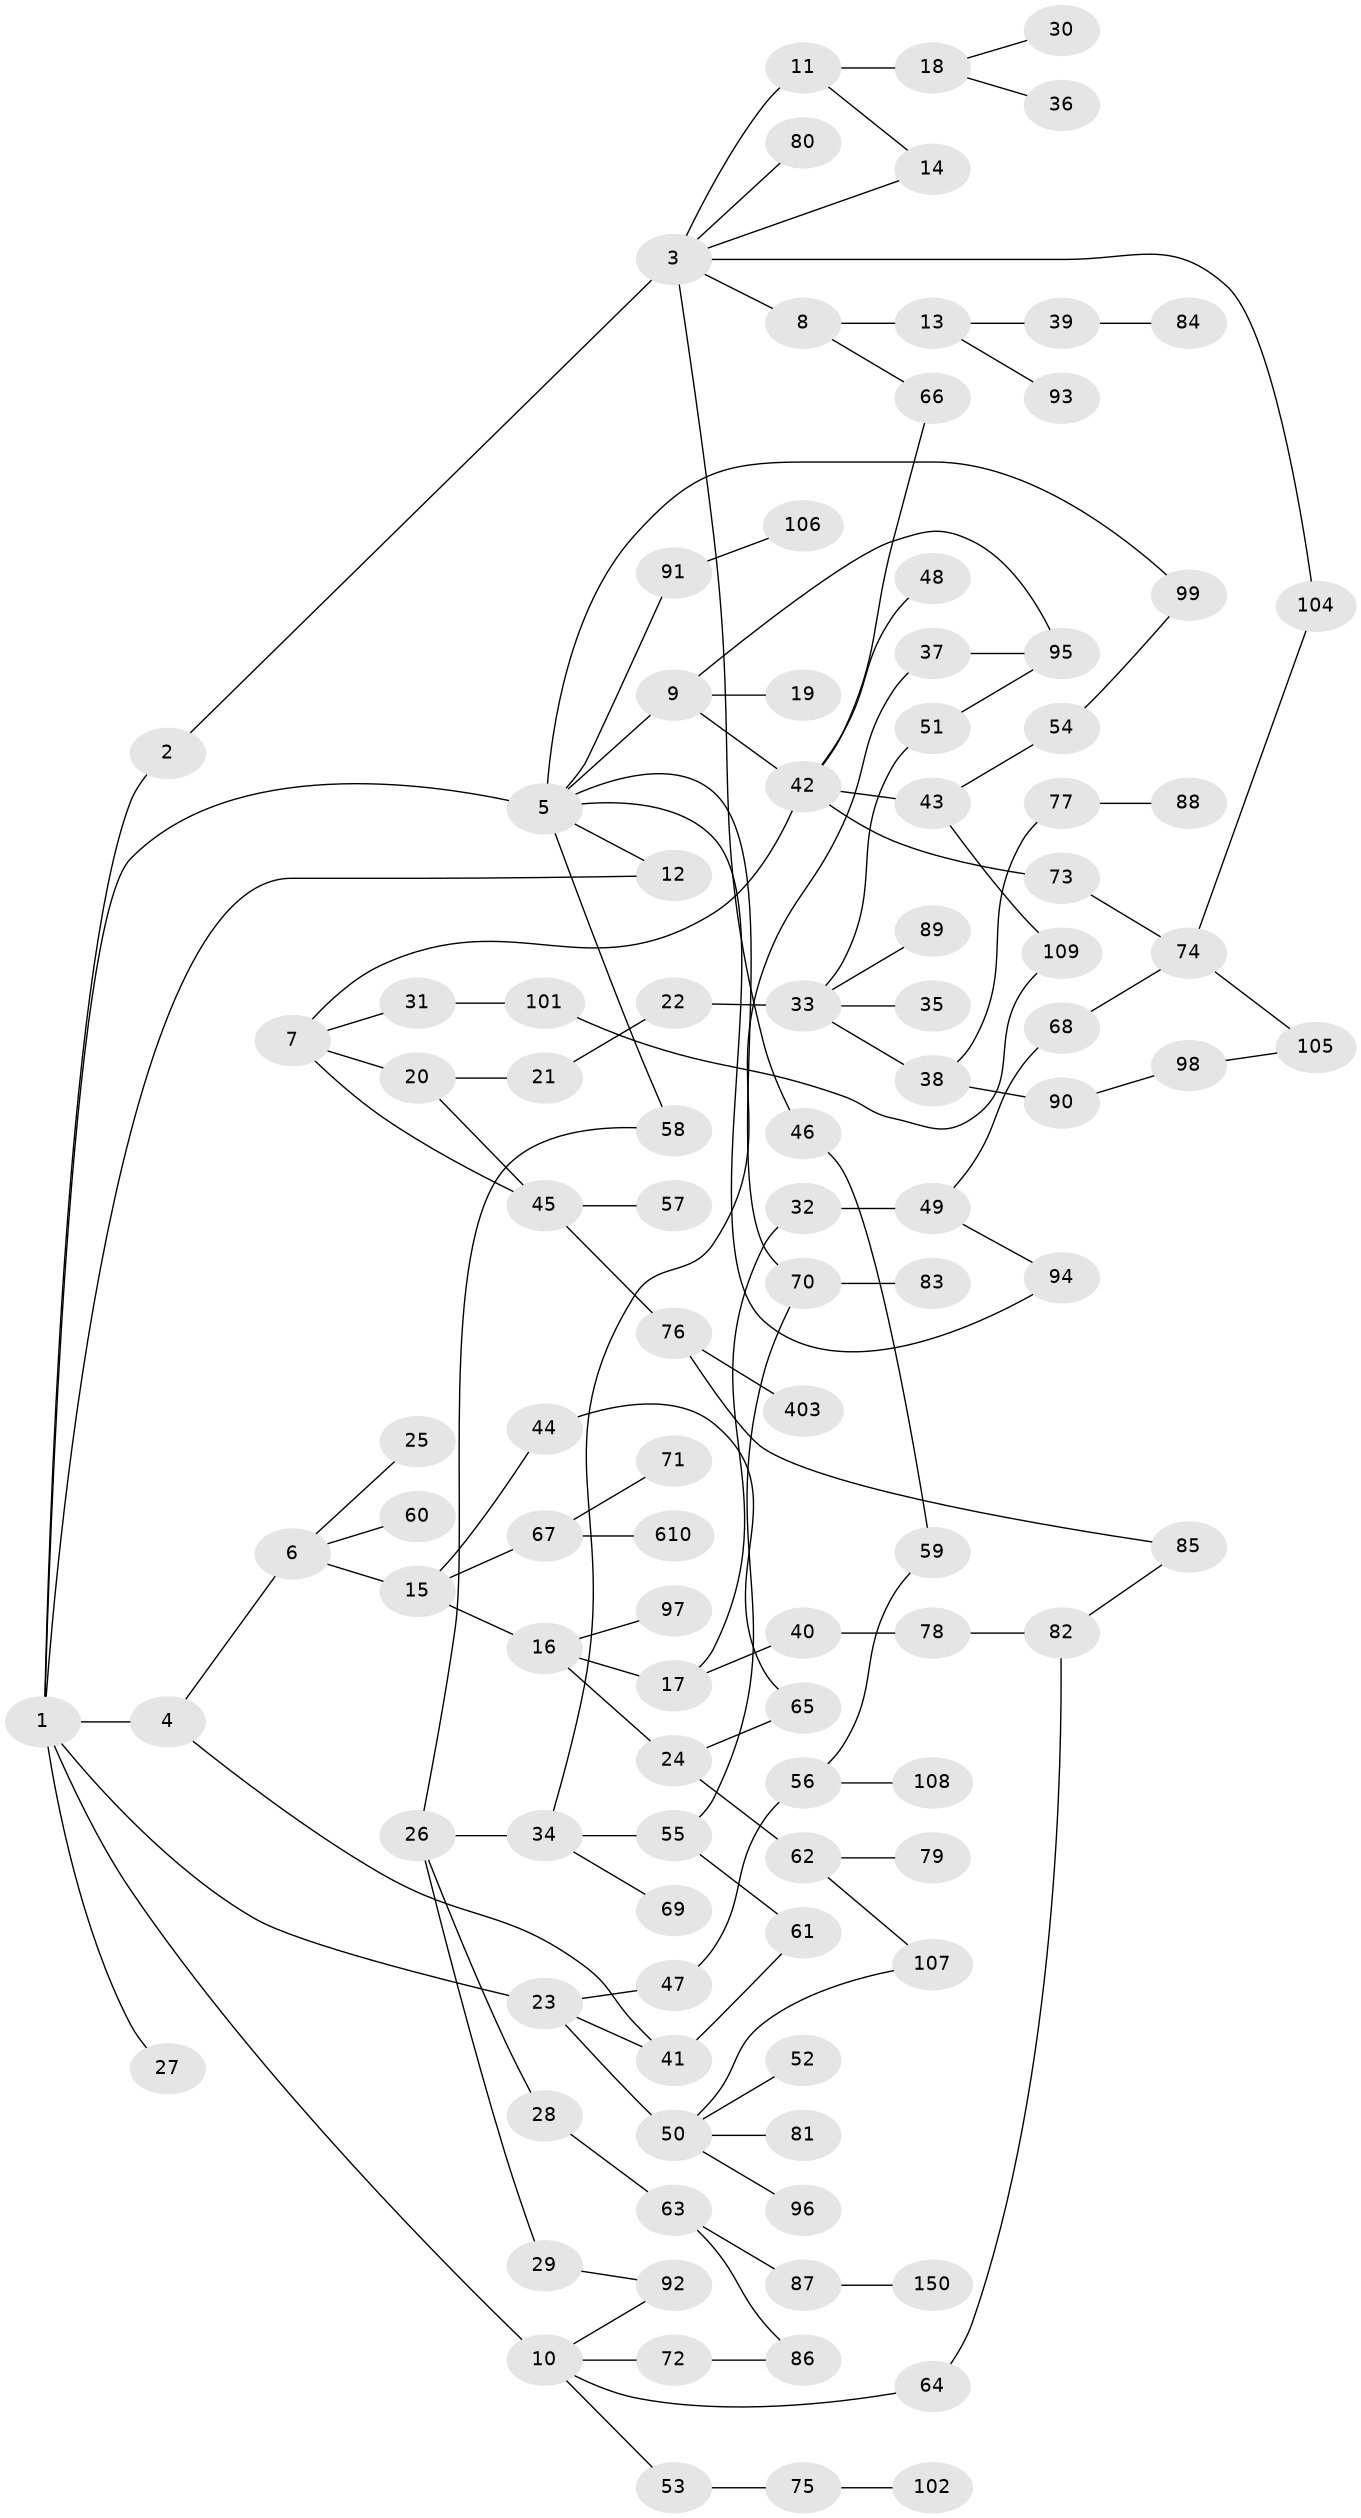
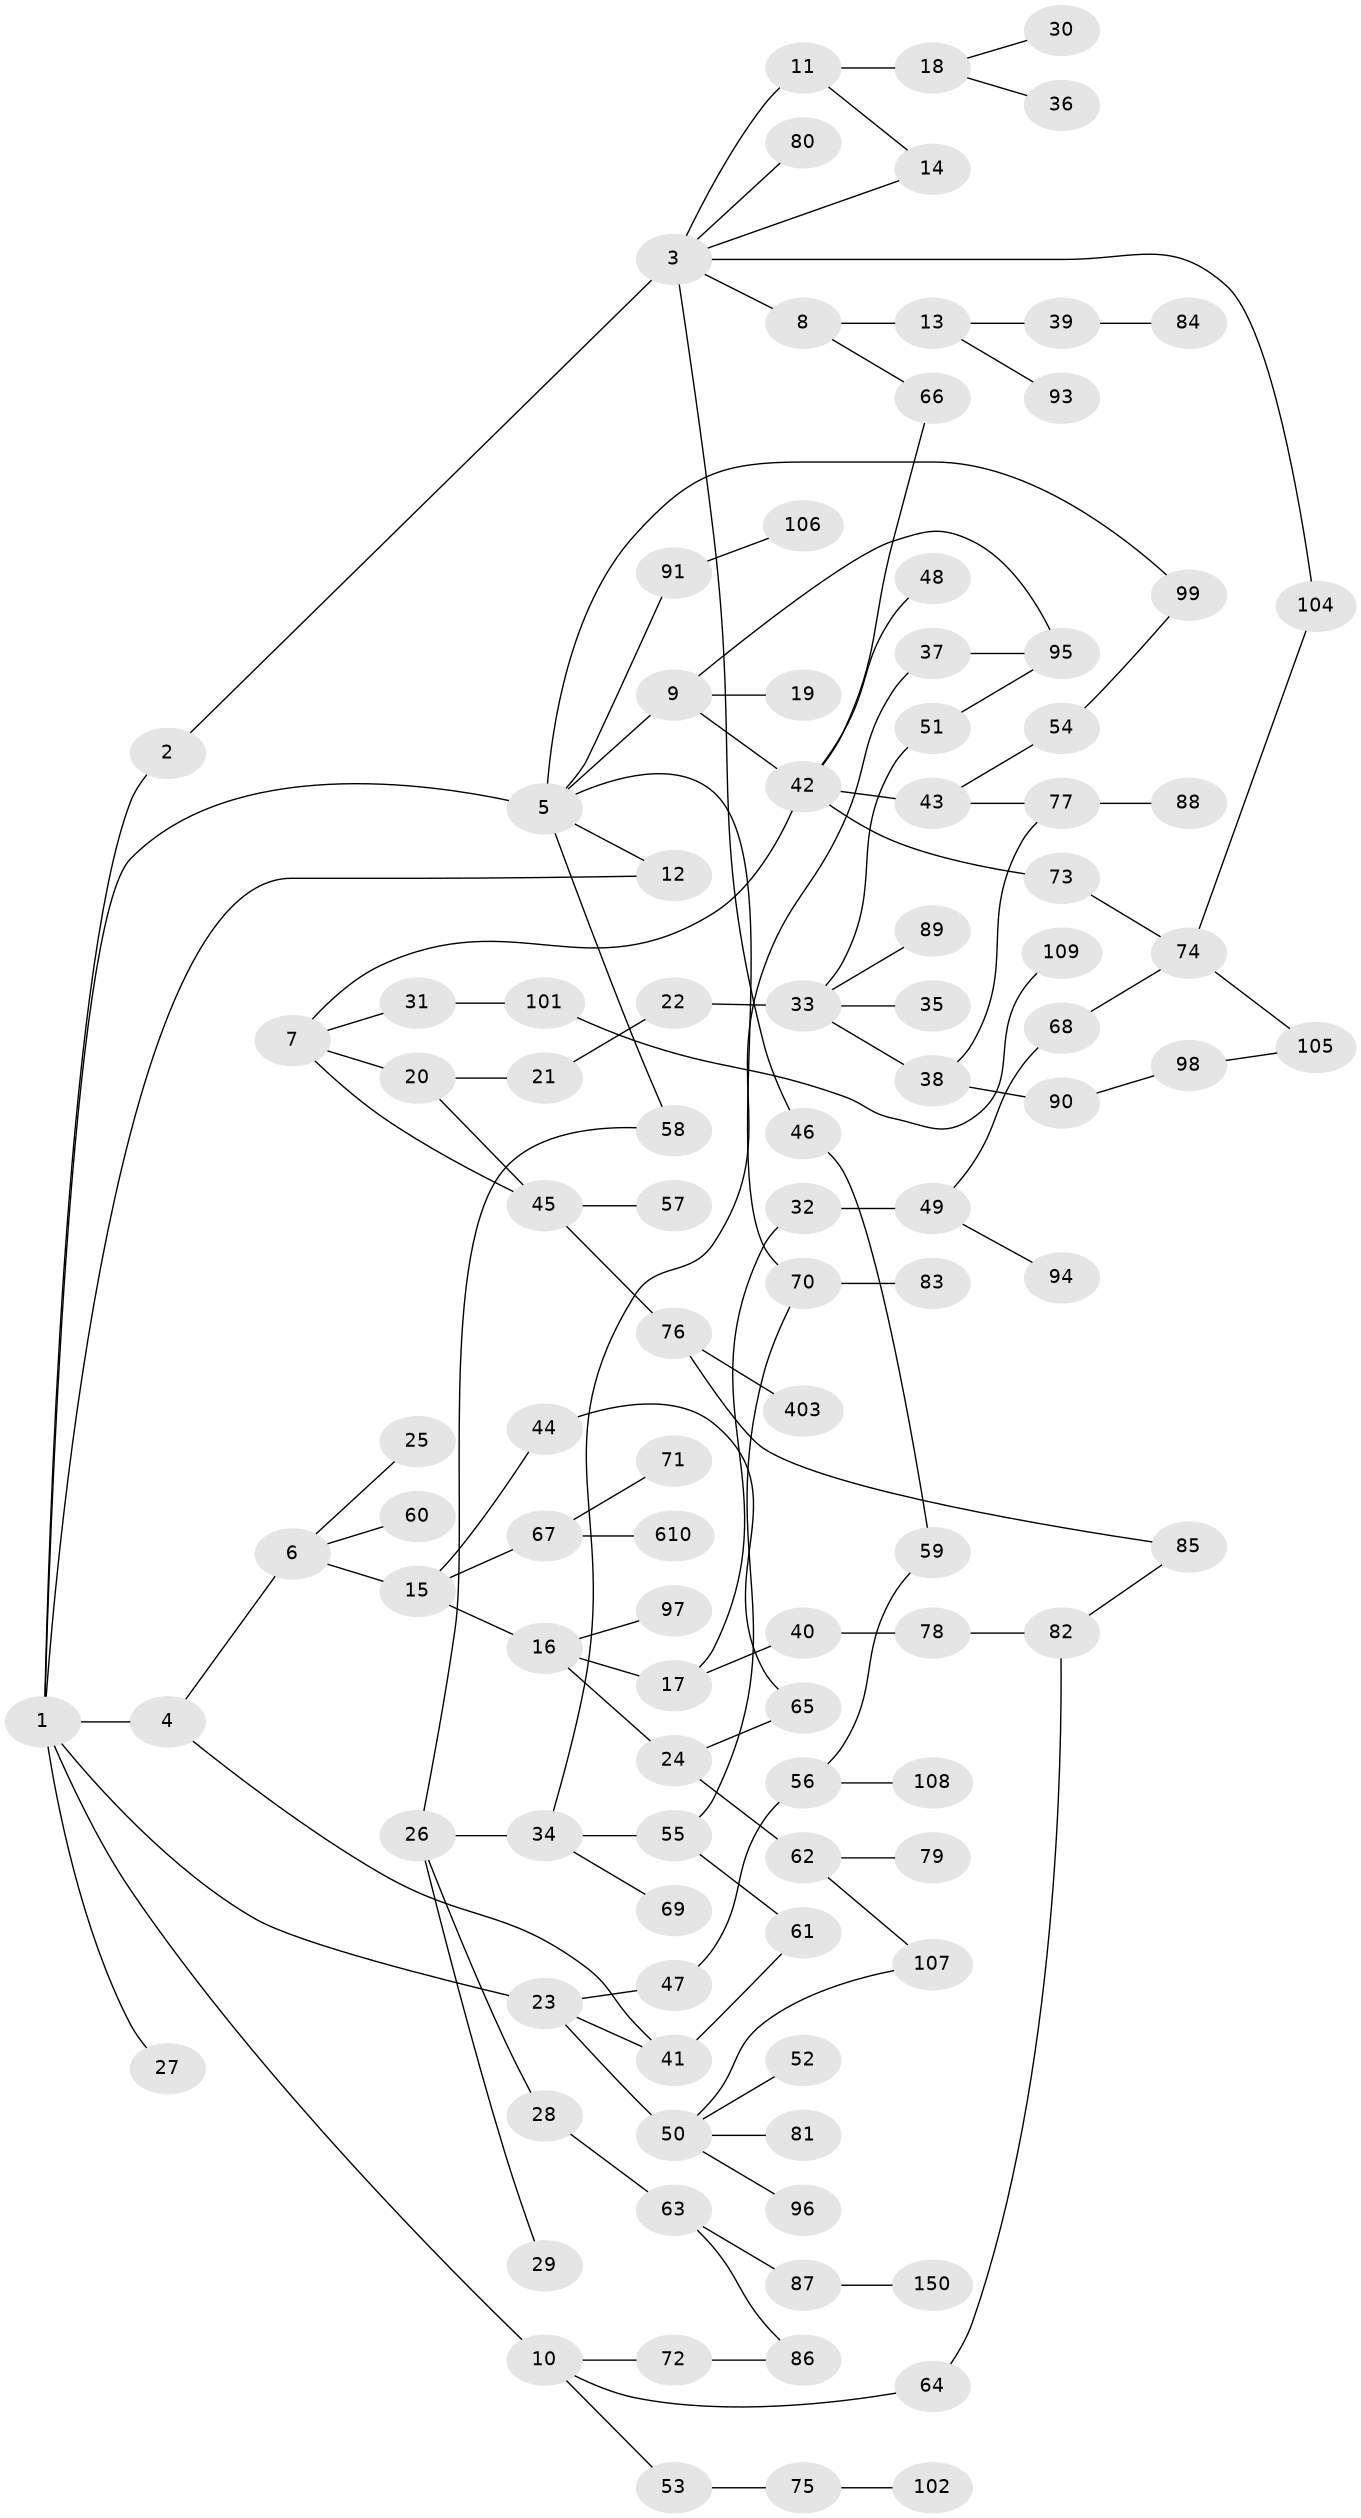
edge "43" -- "109": now "43" -- "77"
edge "5" -- "94": removed
node "92": removed
